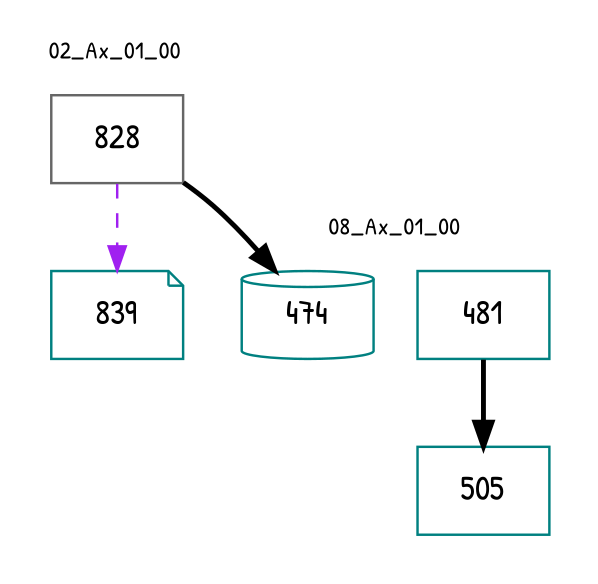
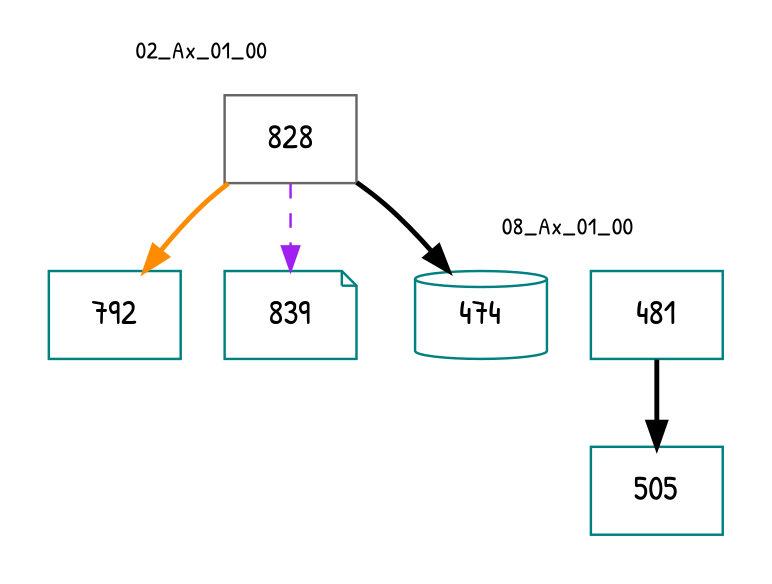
node "792": added
